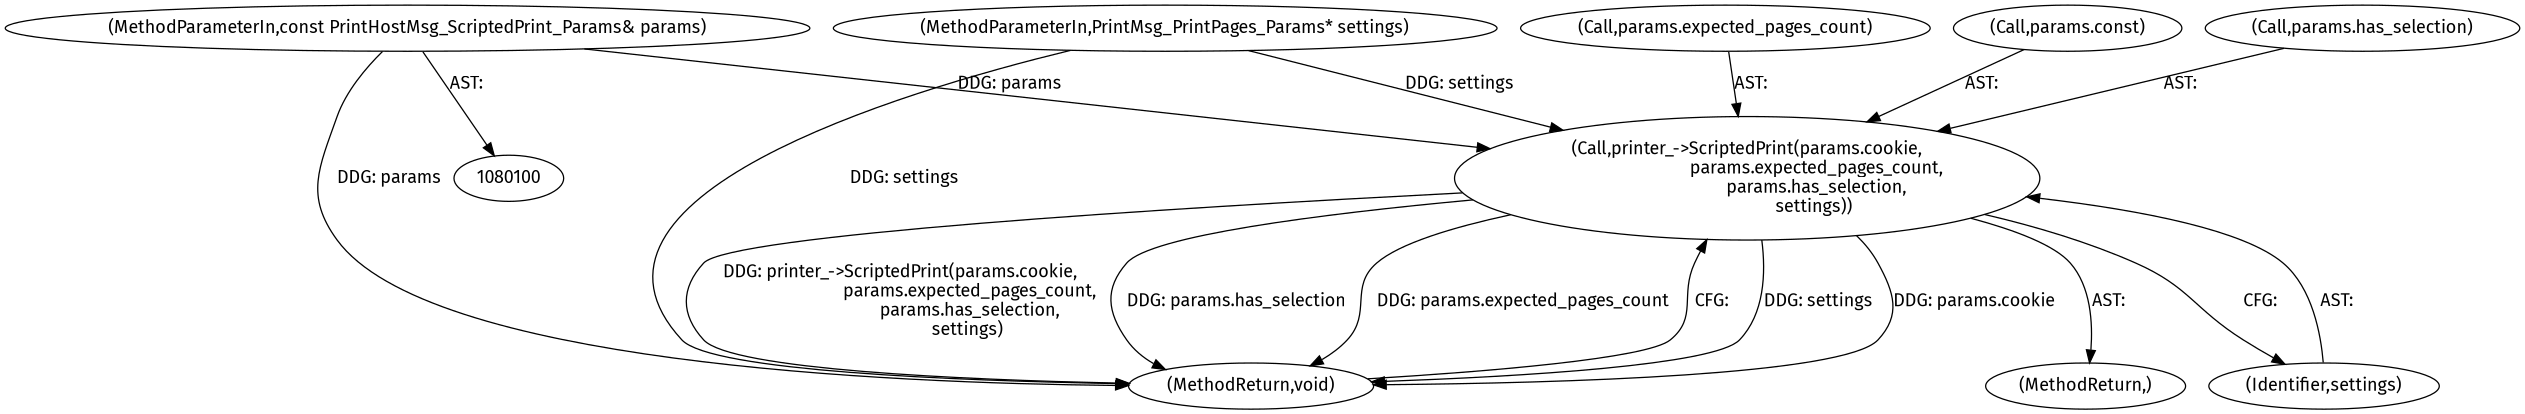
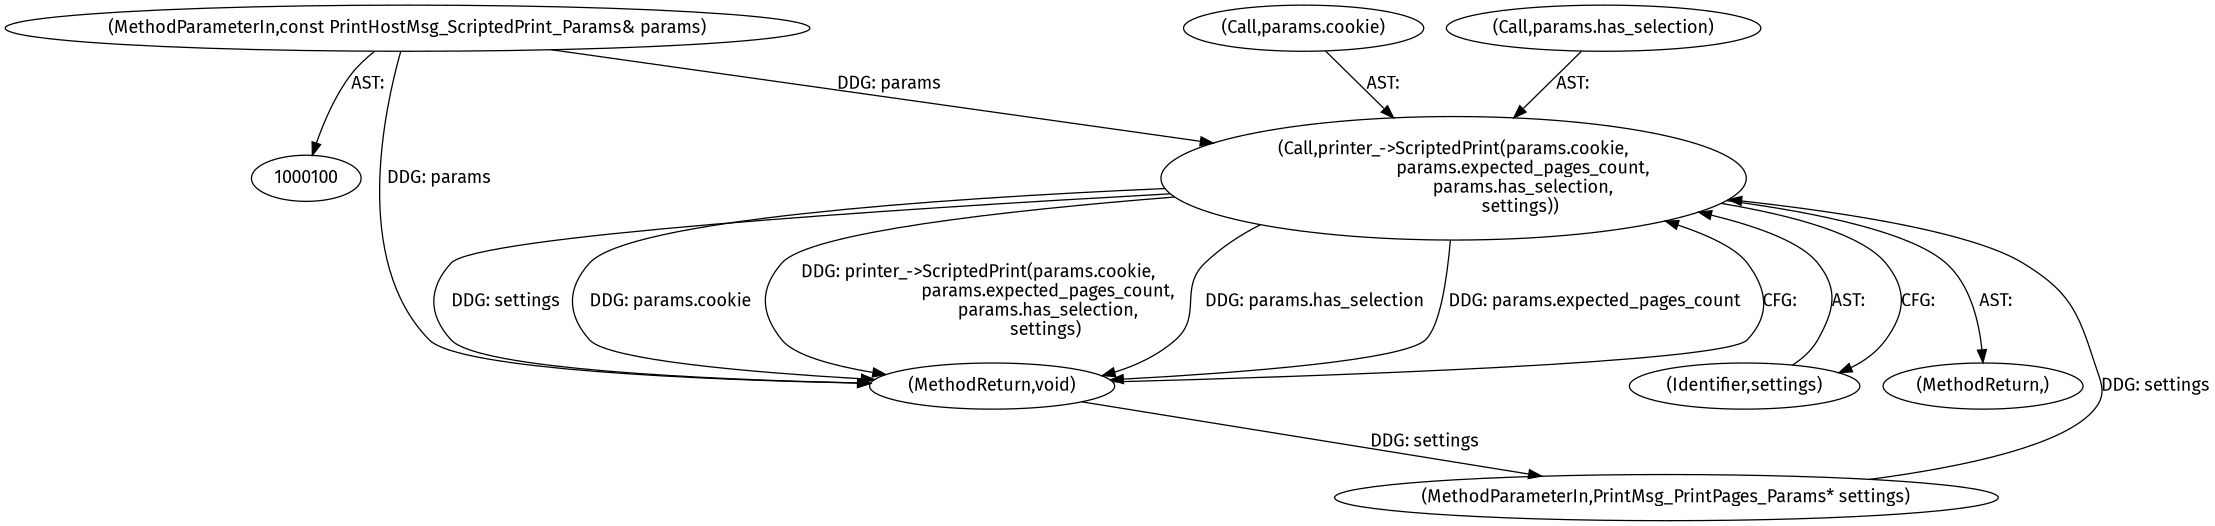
node "(Call,params.expected_pages_count)": removed
node "(Call,params.const)": label "(Call,params.const)" -> "(Call,params.cookie)"
node "1080100": label "1080100" -> "1000100"
edge "(MethodParameterIn,PrintMsg_PrintPages_Params* settings)" -> "(MethodReturn,void)": reversed
